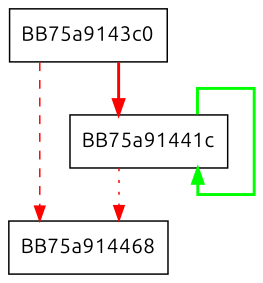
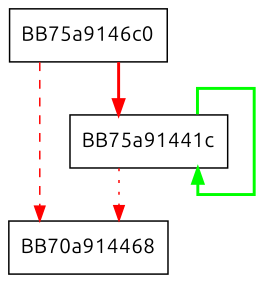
node "BB75a9143c0": label "BB75a9143c0" -> "BB75a9146c0"
node "BB75a914468": label "BB75a914468" -> "BB70a914468"
